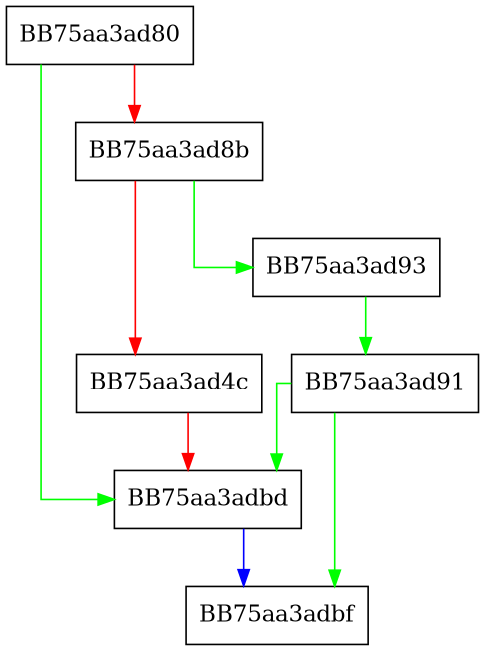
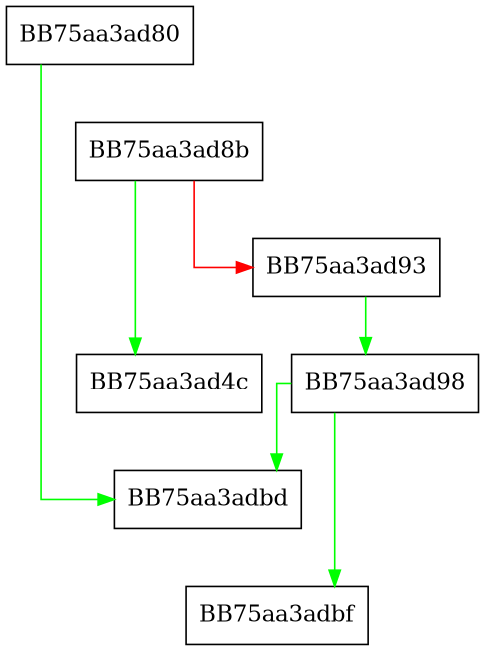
edge "BB75aa3ad80" -> "BB75aa3ad8b": removed
edge "BB75aa3ad8b" -> "BB75aa3ad93": color green -> red
edge "BB75aa3ad8b" -> "BB75aa3ad4c": color red -> green
node "BB75aa3ad91": label "BB75aa3ad91" -> "BB75aa3ad98"
edge "BB75aa3ad4c" -> "BB75aa3adbd": removed
edge "BB75aa3adbd" -> "BB75aa3adbf": removed
